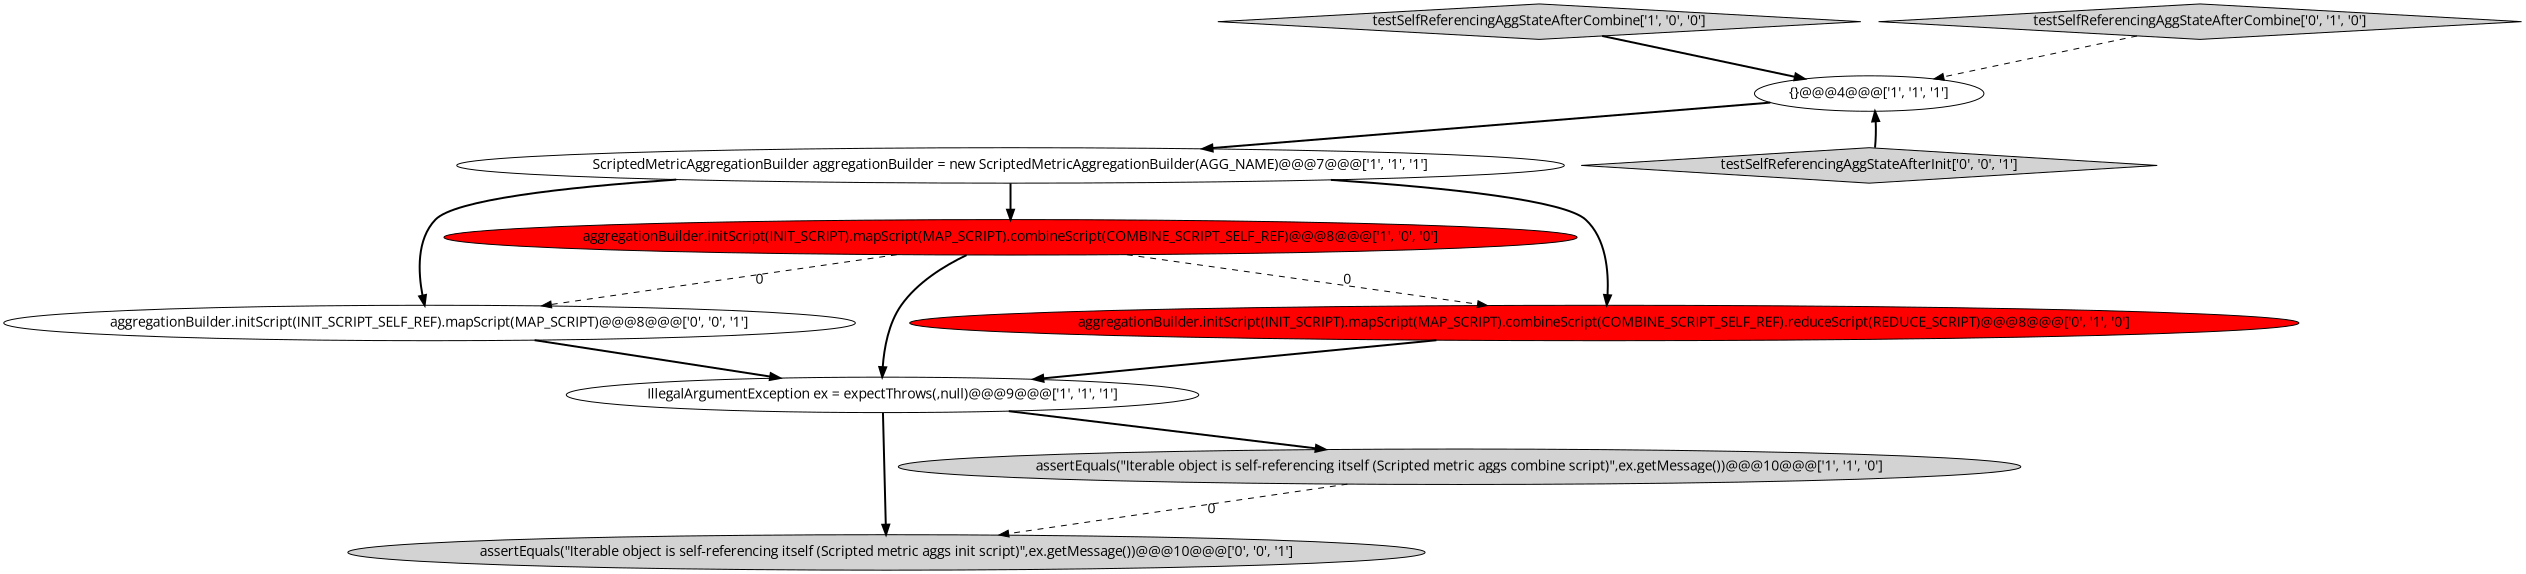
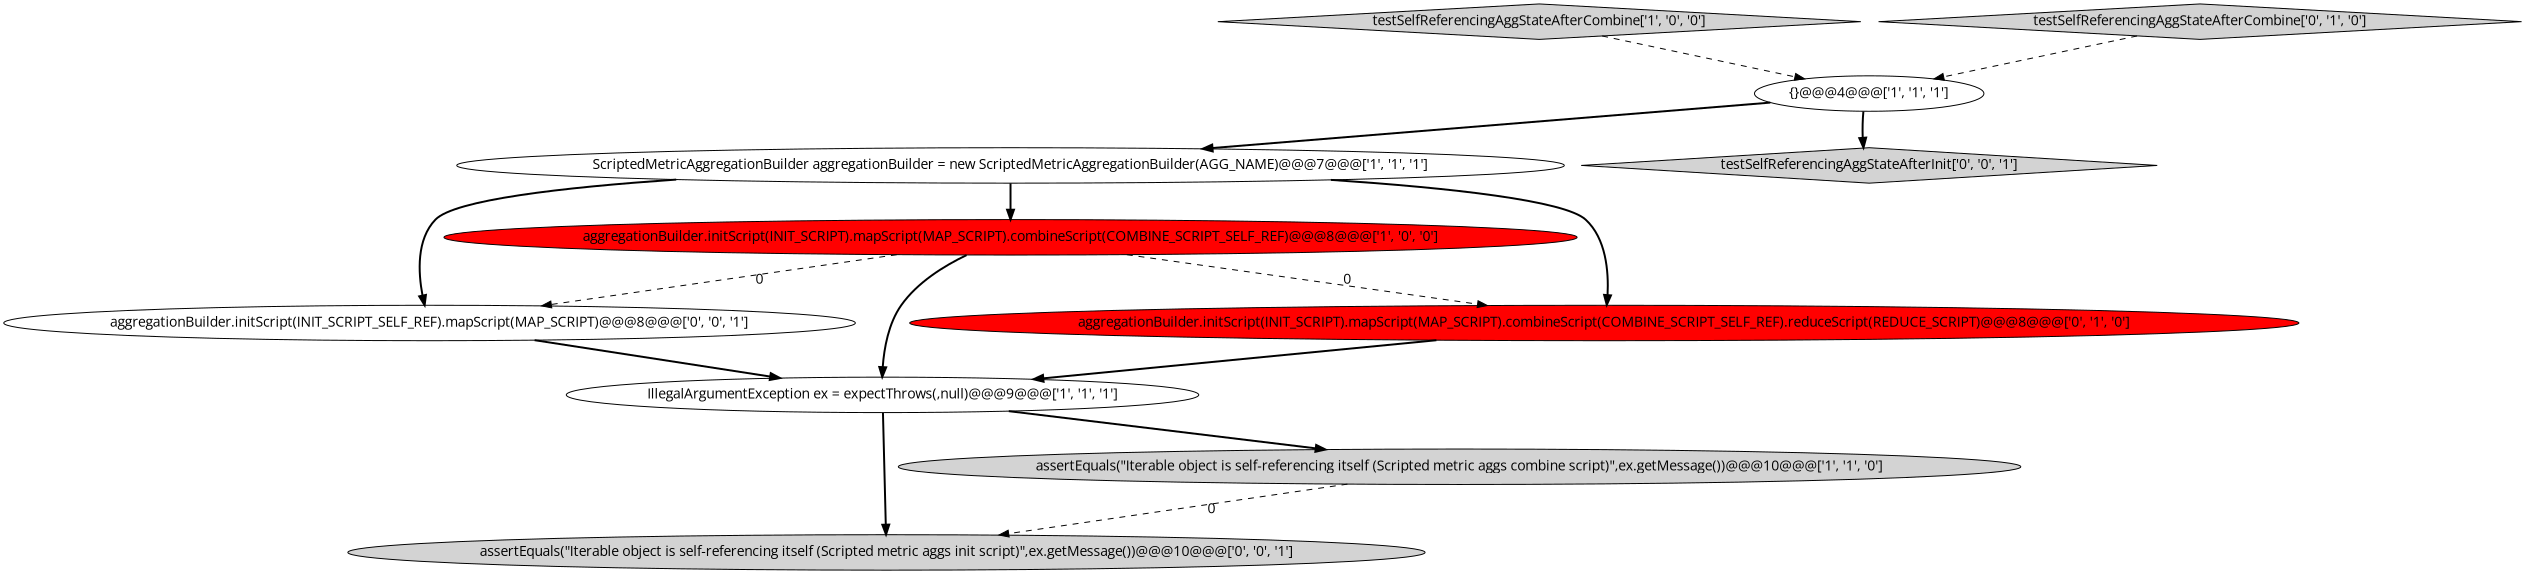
edge "testSelfReferencingAggStateAfterCombine['1', '0', '0']" -> "{}@@@4@@@['1', '1', '1']": style bold -> dashed
edge "testSelfReferencingAggStateAfterInit['0', '0', '1']" -> "{}@@@4@@@['1', '1', '1']": reversed
